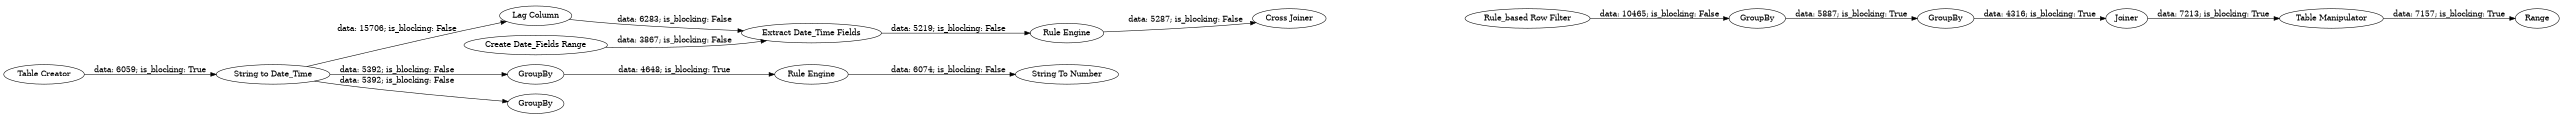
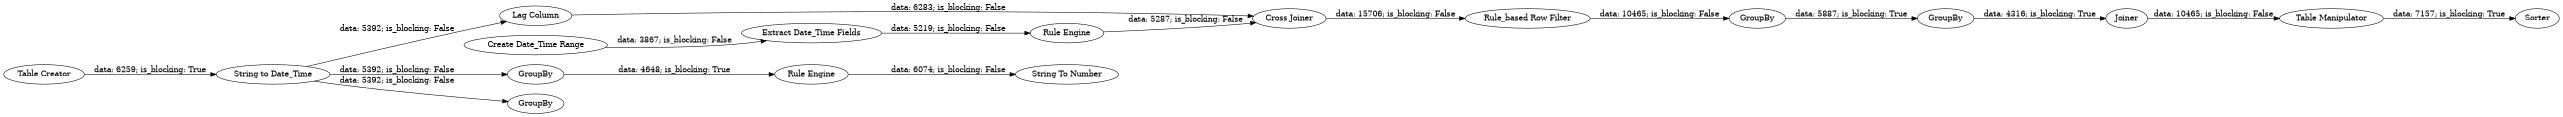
edge "Joiner" -> "Table Manipulator": label "data: 7213; is_blocking: True" -> "data: 10465; is_blocking: False"
edge "Cross Joiner" -> "Rule_based Row Filter": added, label "data: 15706; is_blocking: False"
node "Range": label "Range" -> "Sorter"
edge "Lag Column" -> "Extract Date_Time Fields": now "Lag Column" -> "Cross Joiner"
edge "String to Date_Time" -> "Lag Column": label "data: 15706; is_blocking: False" -> "data: 5392; is_blocking: False"
node "Create Date_Fields Range": label "Create Date_Fields Range" -> "Create Date_Time Range"
edge "Table Creator" -> "String to Date_Time": label "data: 6059; is_blocking: True" -> "data: 6259; is_blocking: True"
